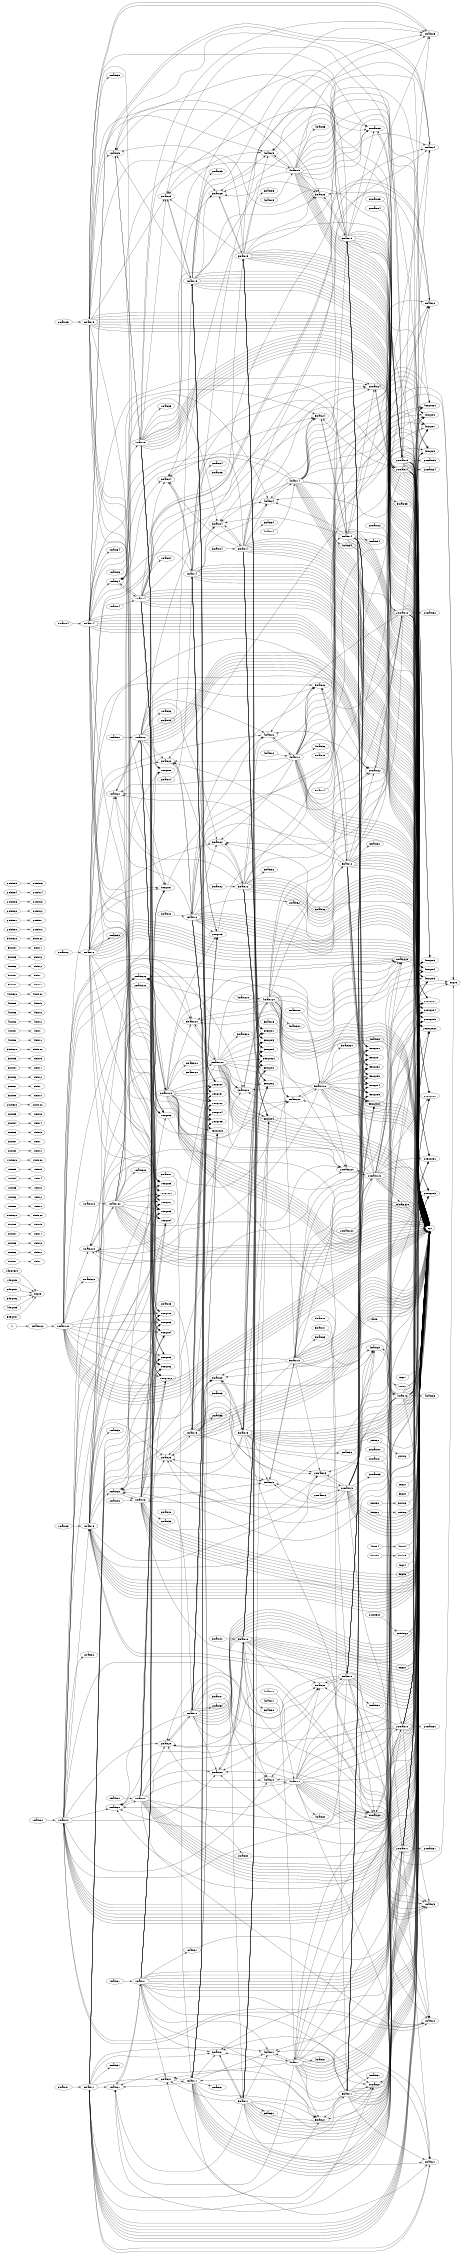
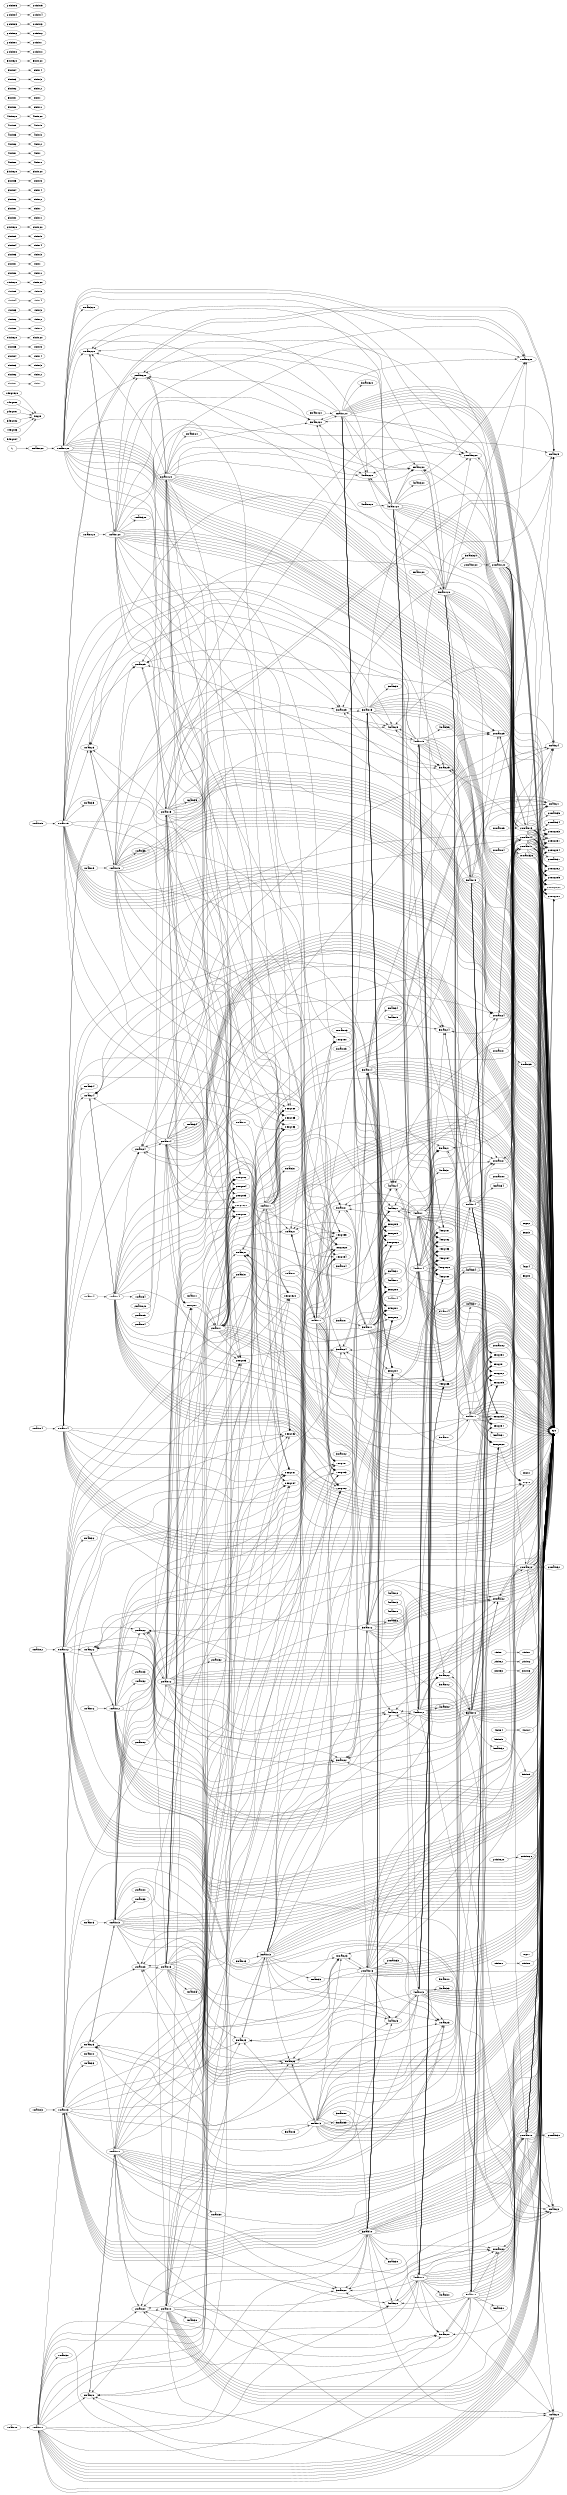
node "5main05": removed
edge "0main15" -> "0enque20": removed
edge "0main120" -> "0enque4": removed
edge "2main11" -> "2enque1": reversed
